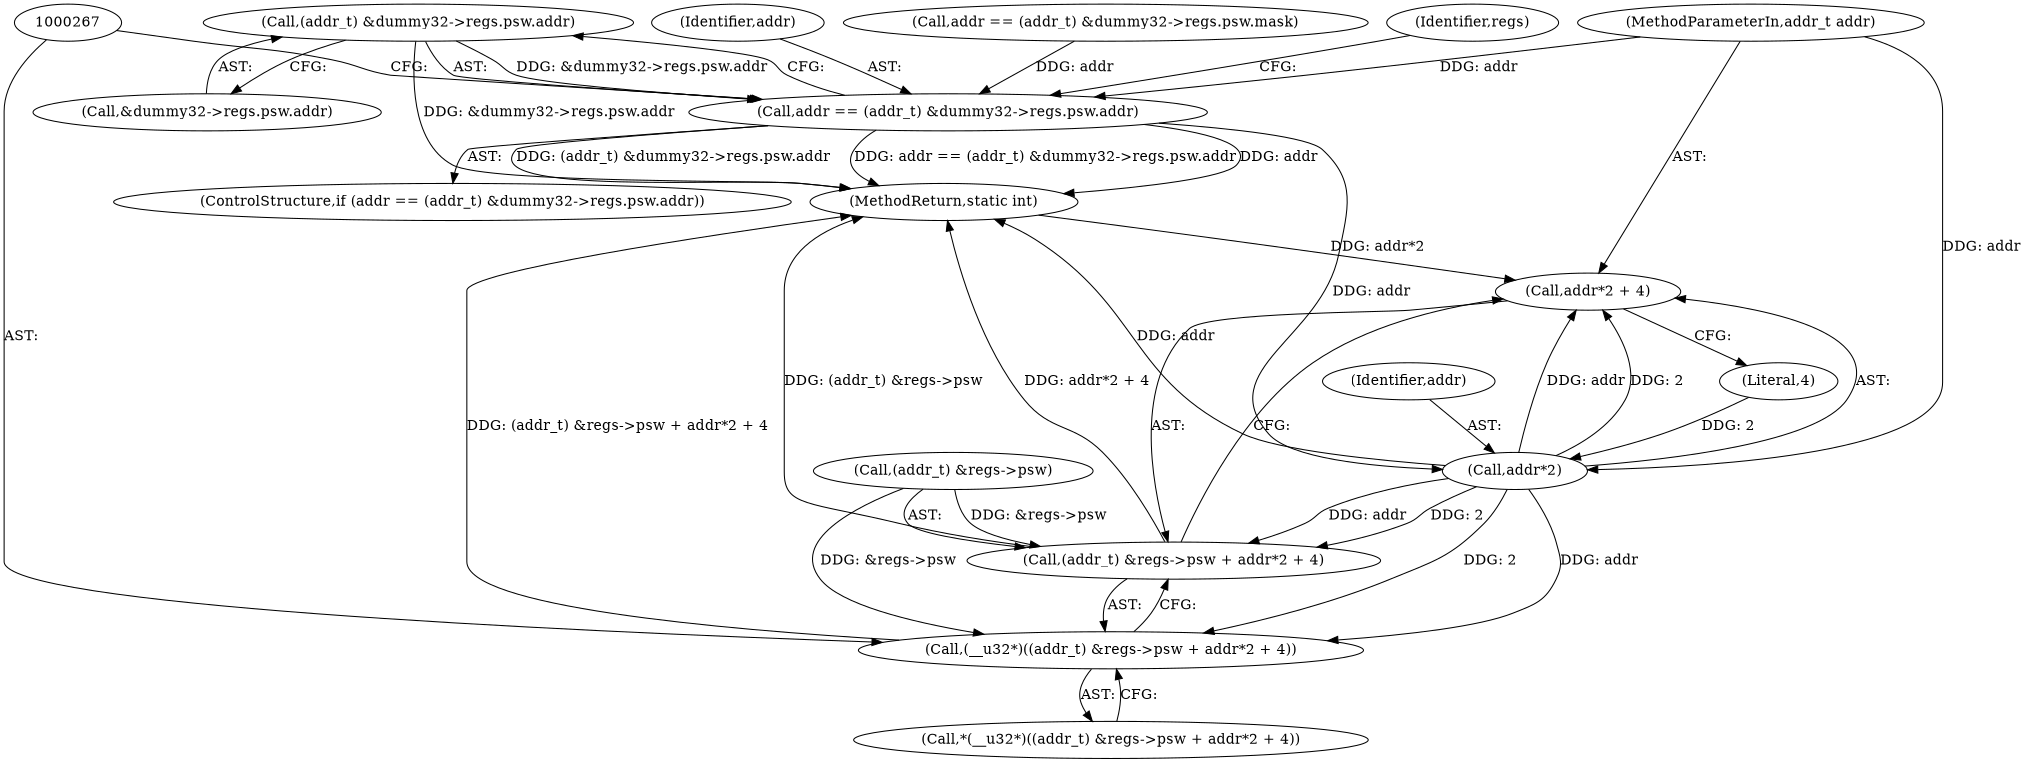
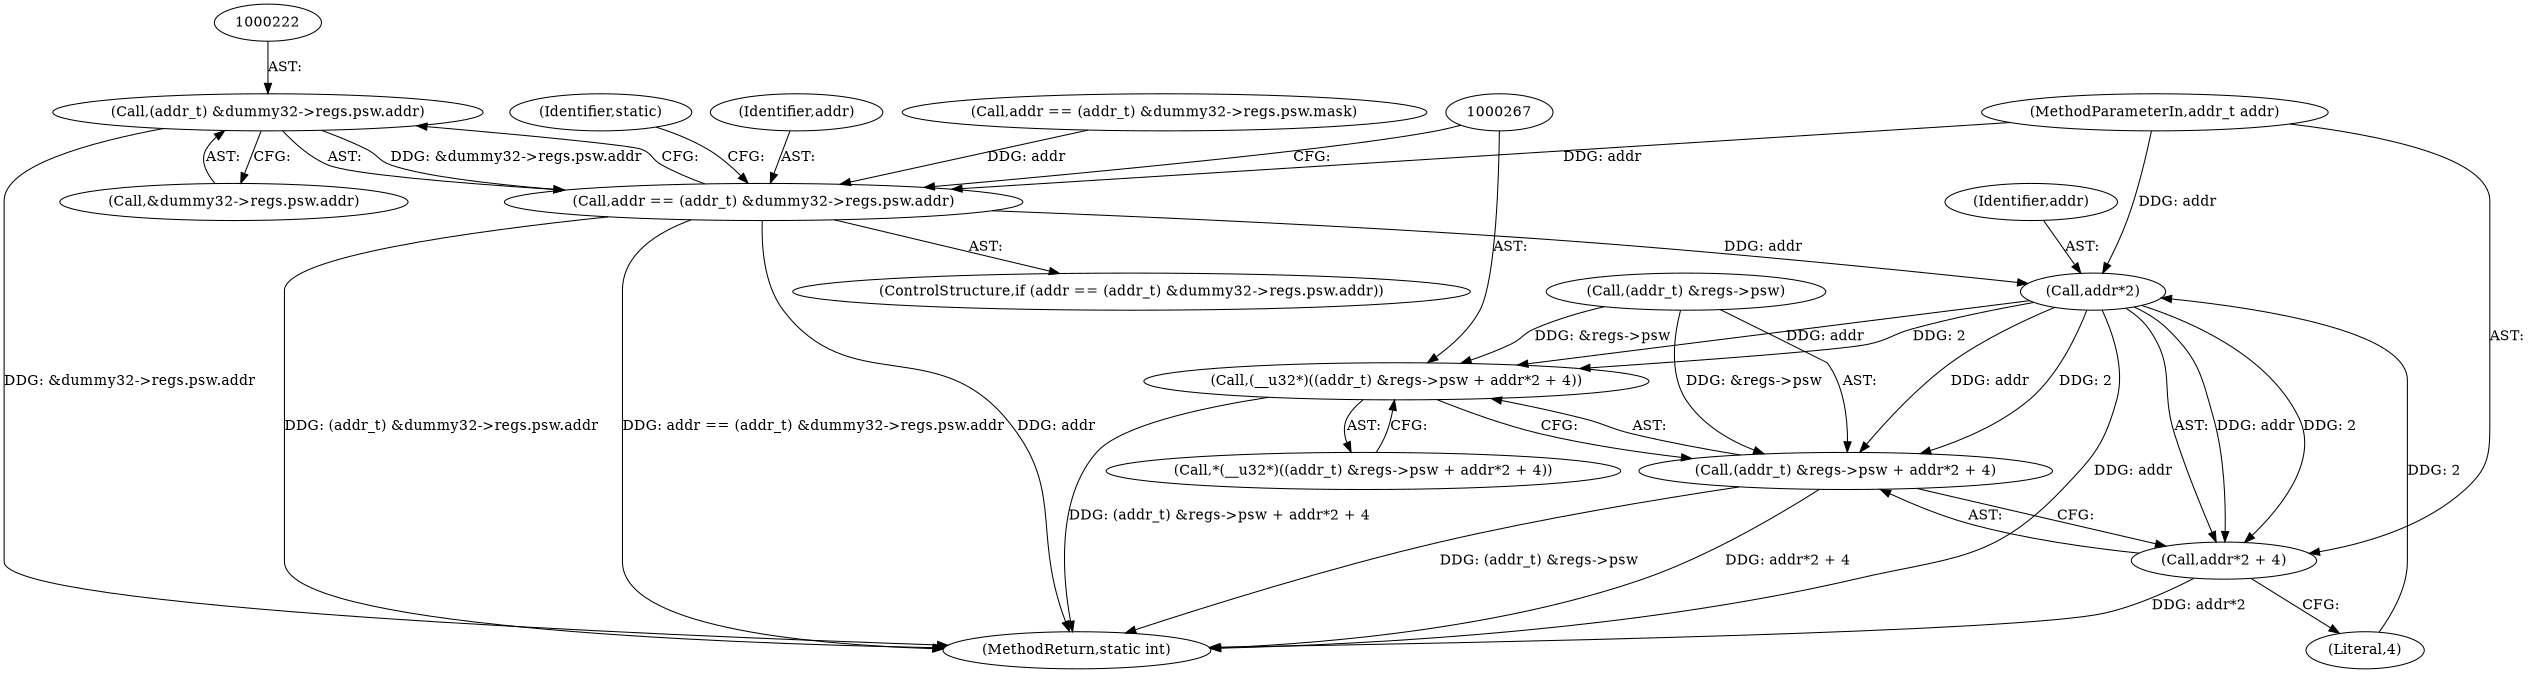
node "1000222": added
node "(Identifier,regs)": label "(Identifier,regs)" -> "(Identifier,static)"
edge "(MethodReturn,static int)" -> "(Call,addr*2 + 4)": reversed
